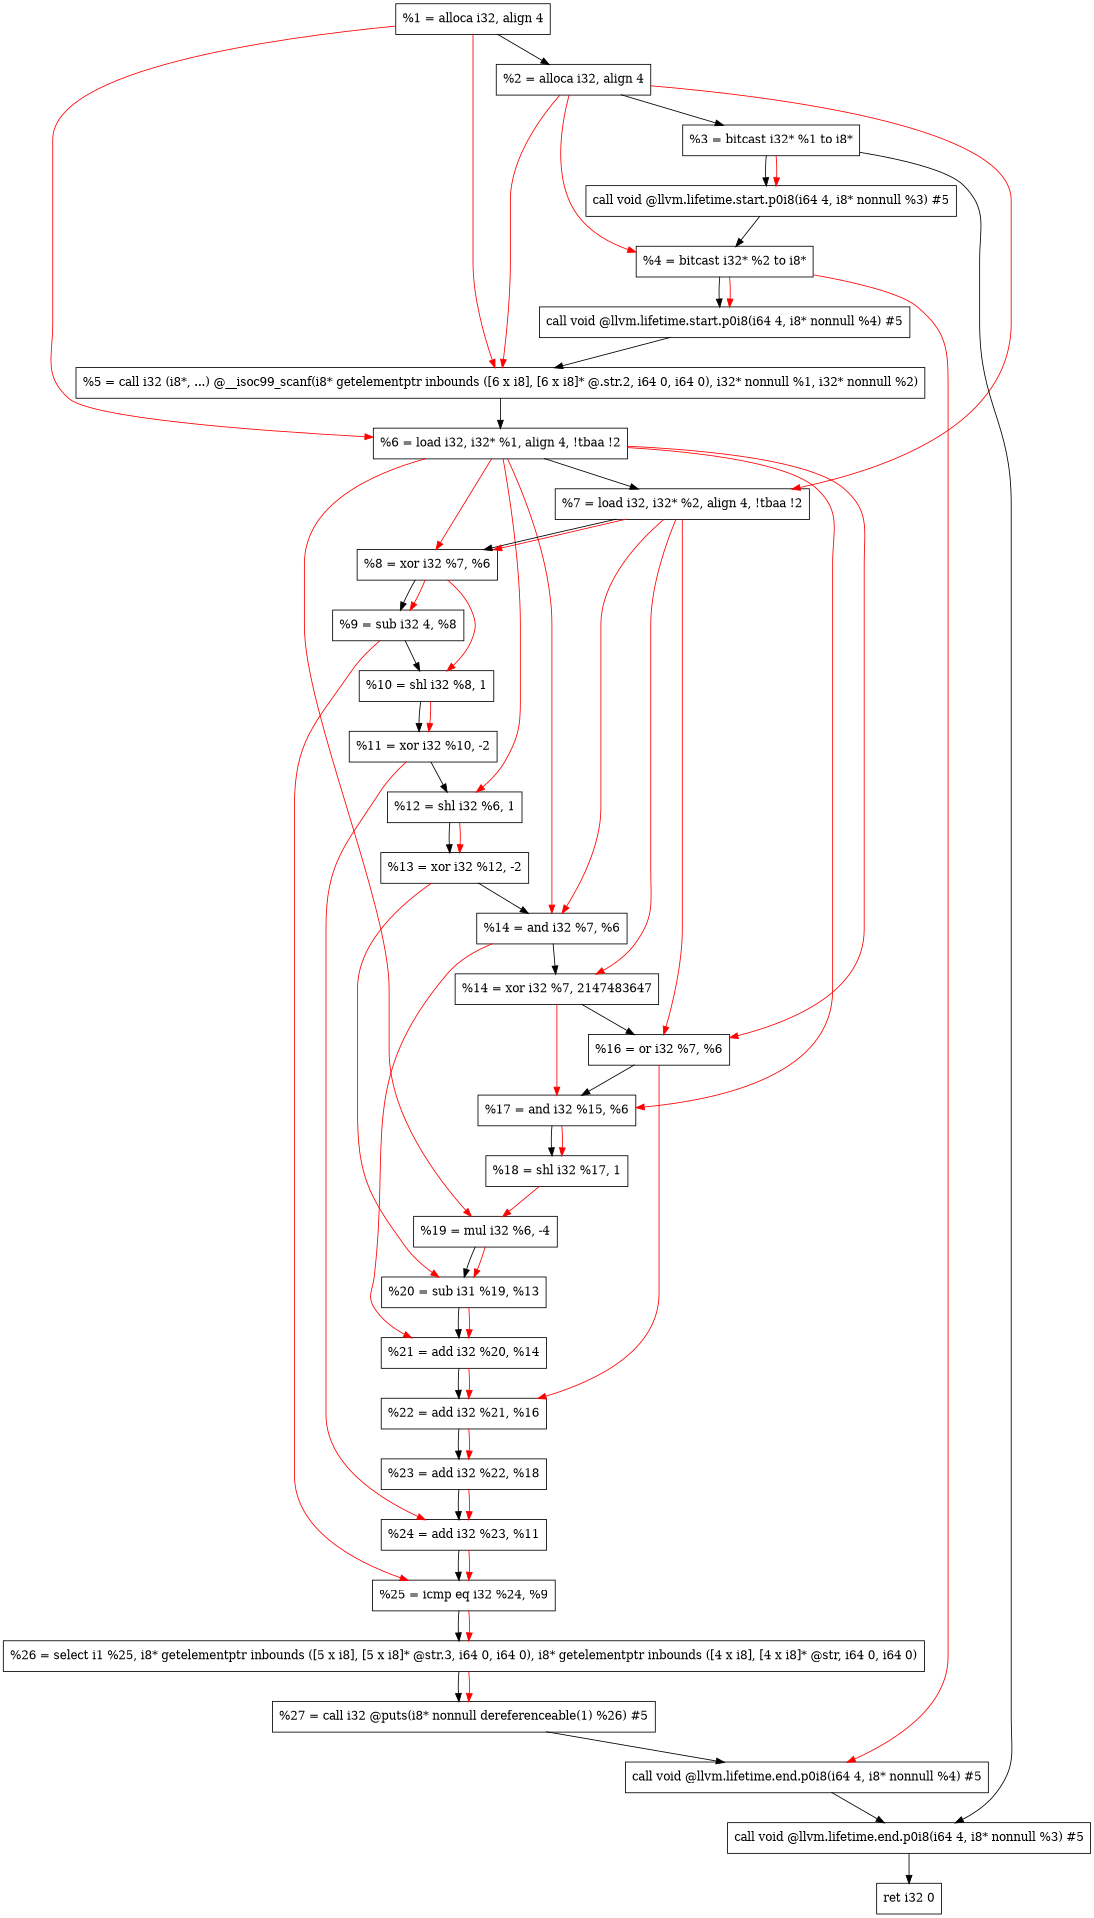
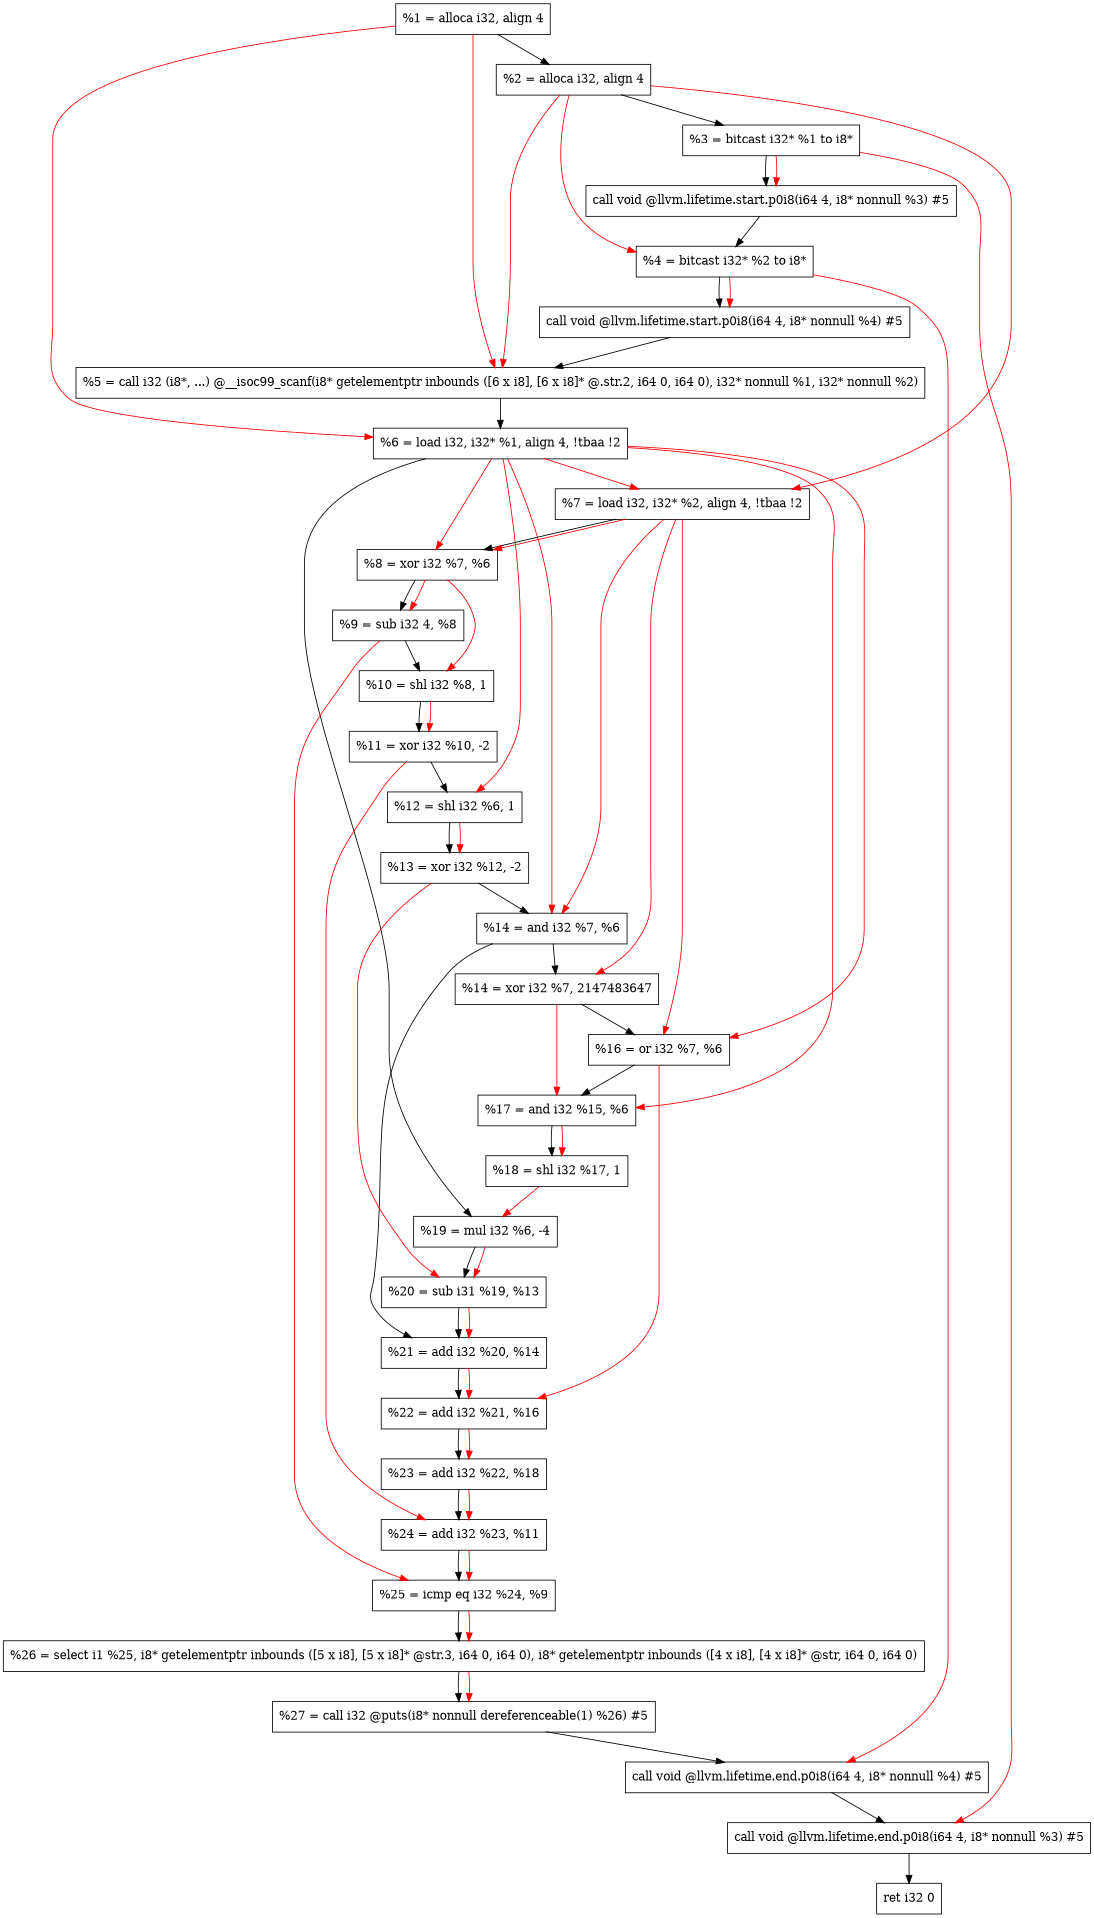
edge "%6 = load i32, i32* %1, align 4, !tbaa !2" -> "%7 = load i32, i32* %2, align 4, !tbaa !2": color black -> red
edge "%6 = load i32, i32* %1, align 4, !tbaa !2" -> "%19 = mul i32 %6, -4": color red -> black
edge "%3 = bitcast i32* %1 to i8*" -> "call void @llvm.lifetime.end.p0i8(i64 4, i8* nonnull %3) #5": color black -> red
edge "%14 = and i32 %7, %6" -> "%21 = add i32 %20, %14": color red -> black
